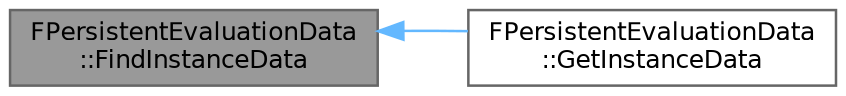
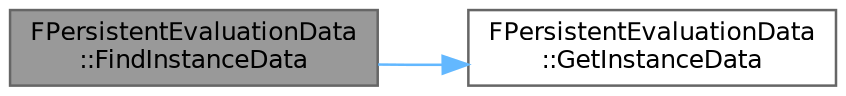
edge "FPersistentEvaluationData ::GetInstanceData" -> "FPersistentEvaluationData ::FindInstanceData": reversed
